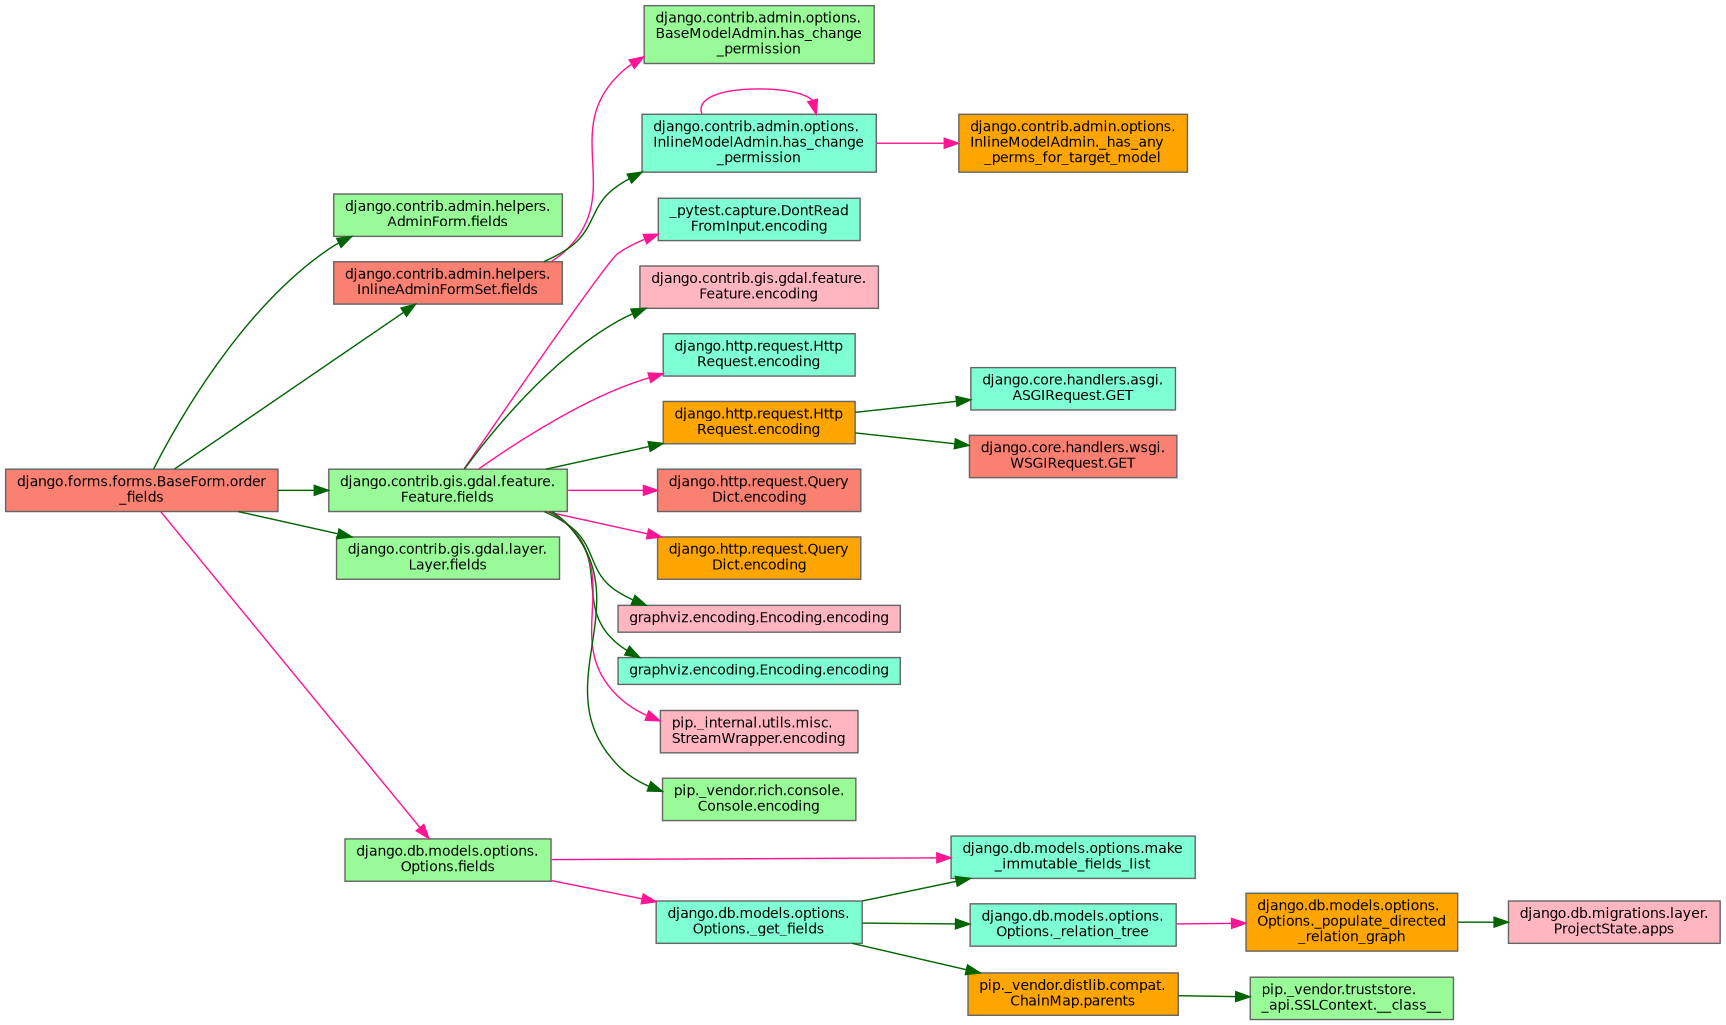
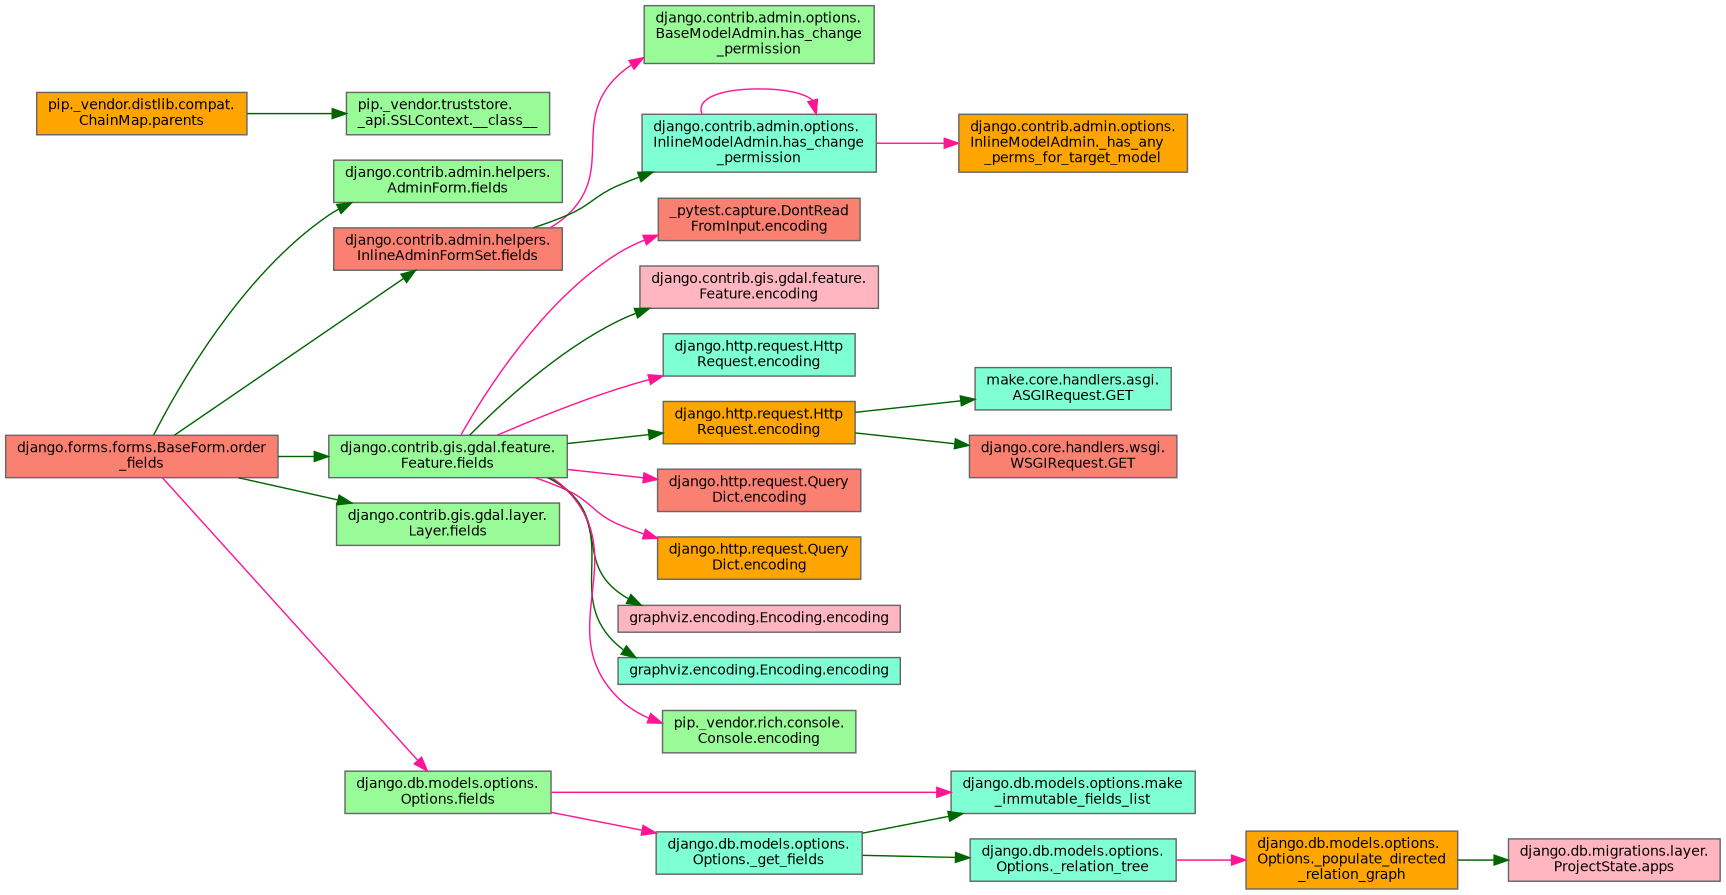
node "_pytest.capture.DontRead FromInput.encoding": fillcolor aquamarine -> salmon
node "django.core.handlers.asgi. ASGIRequest.GET": label "django.core.handlers.asgi. ASGIRequest.GET" -> "make.core.handlers.asgi. ASGIRequest.GET"
edge "django.contrib.gis.gdal.feature. Feature.fields" -> "pip._vendor.rich.console. Console.encoding": color darkgreen -> deeppink
node "pip._internal.utils.misc. StreamWrapper.encoding": removed
edge "django.db.models.options. Options._get_fields" -> "pip._vendor.distlib.compat. ChainMap.parents": removed
